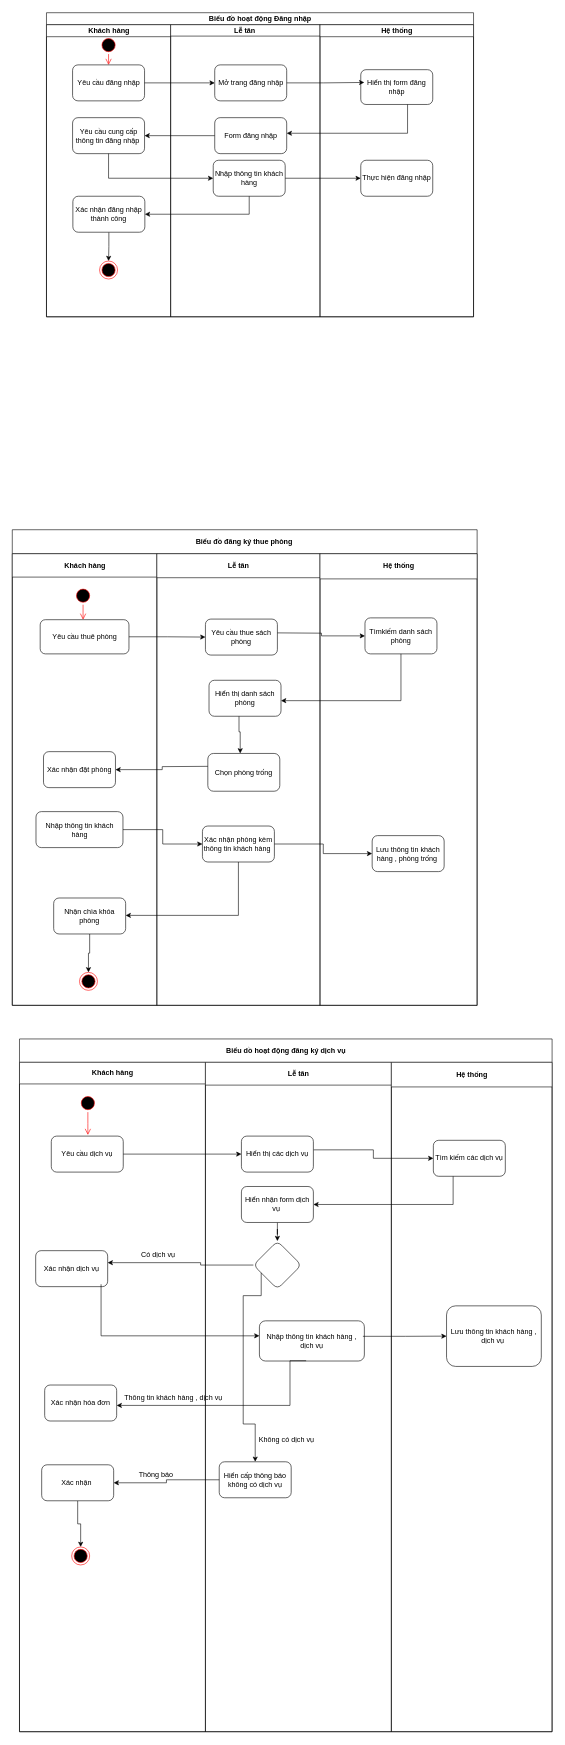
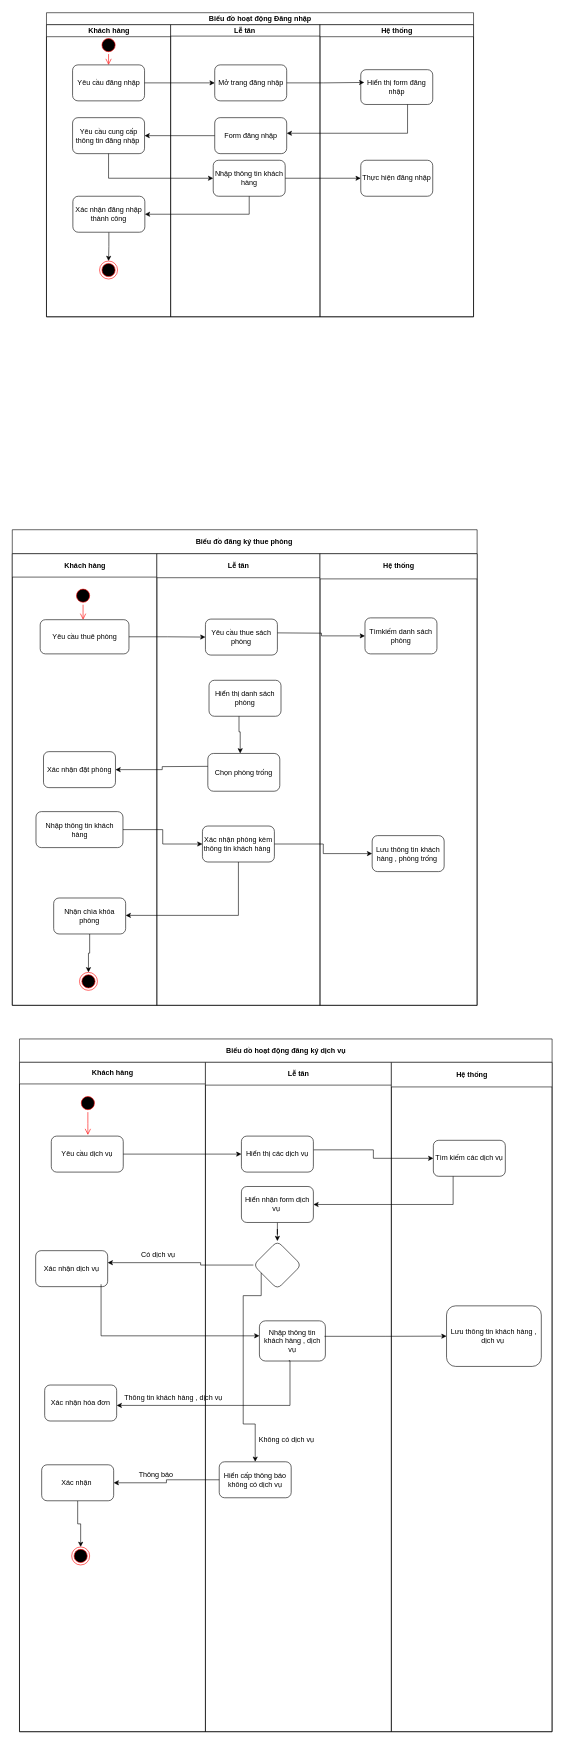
edge "Tìmkiếm danh sách phòng" -> "Hiển thị danh sách phòng": removed
node "Nhập thông tin khách hàng , dịch vụ": size 105x40 -> 66x40
